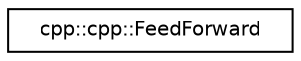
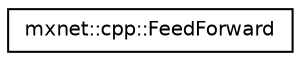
node "cpp::cpp::FeedForward": label "cpp::cpp::FeedForward" -> "mxnet::cpp::FeedForward"
